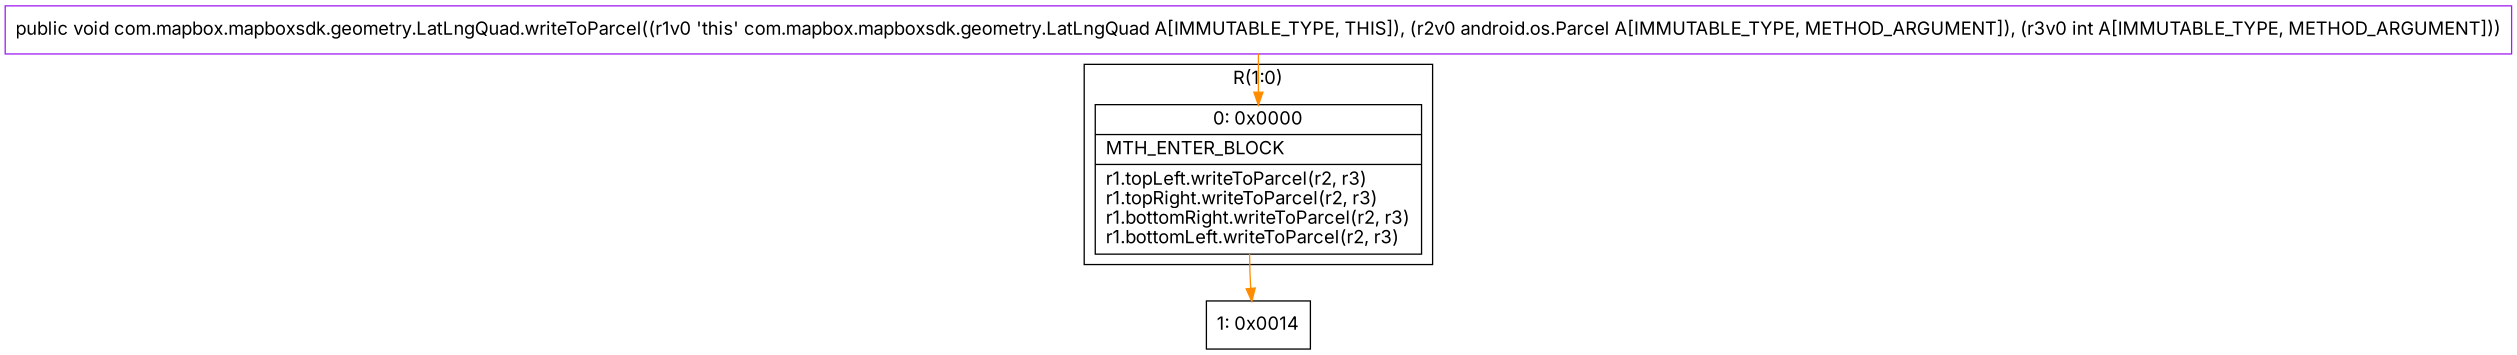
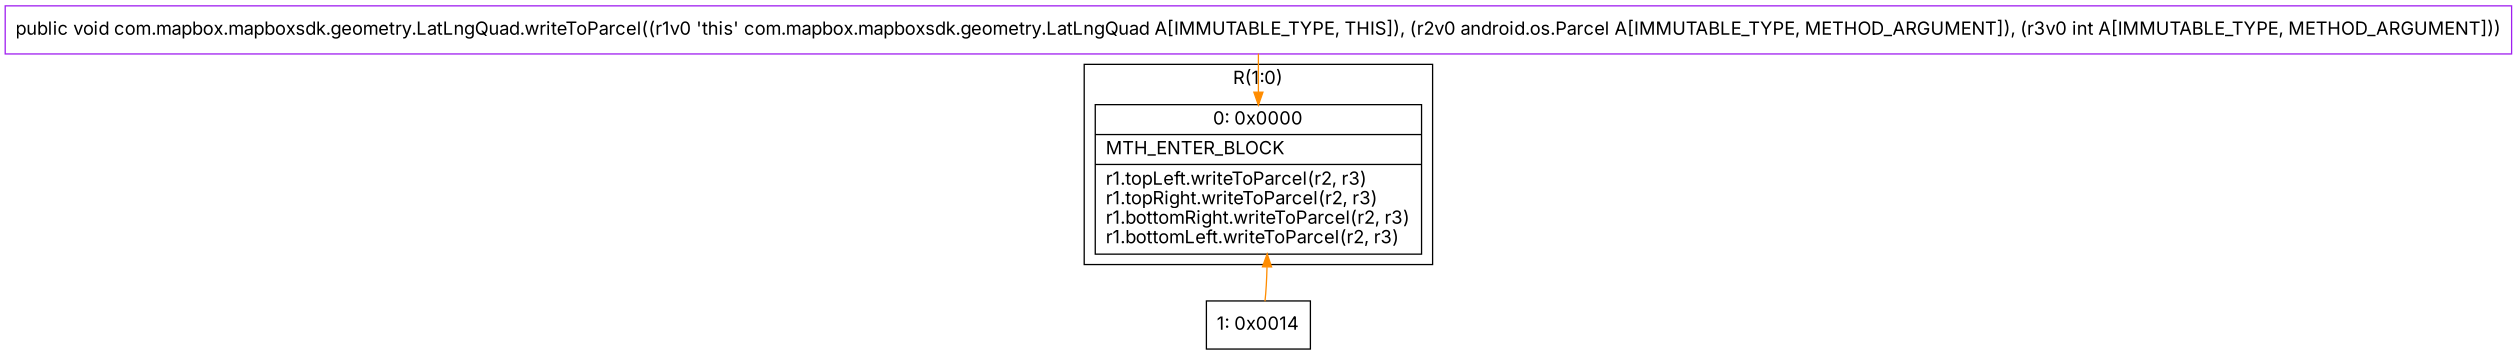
edge "0: 0x0000" -> "1: 0x0014": reversed
